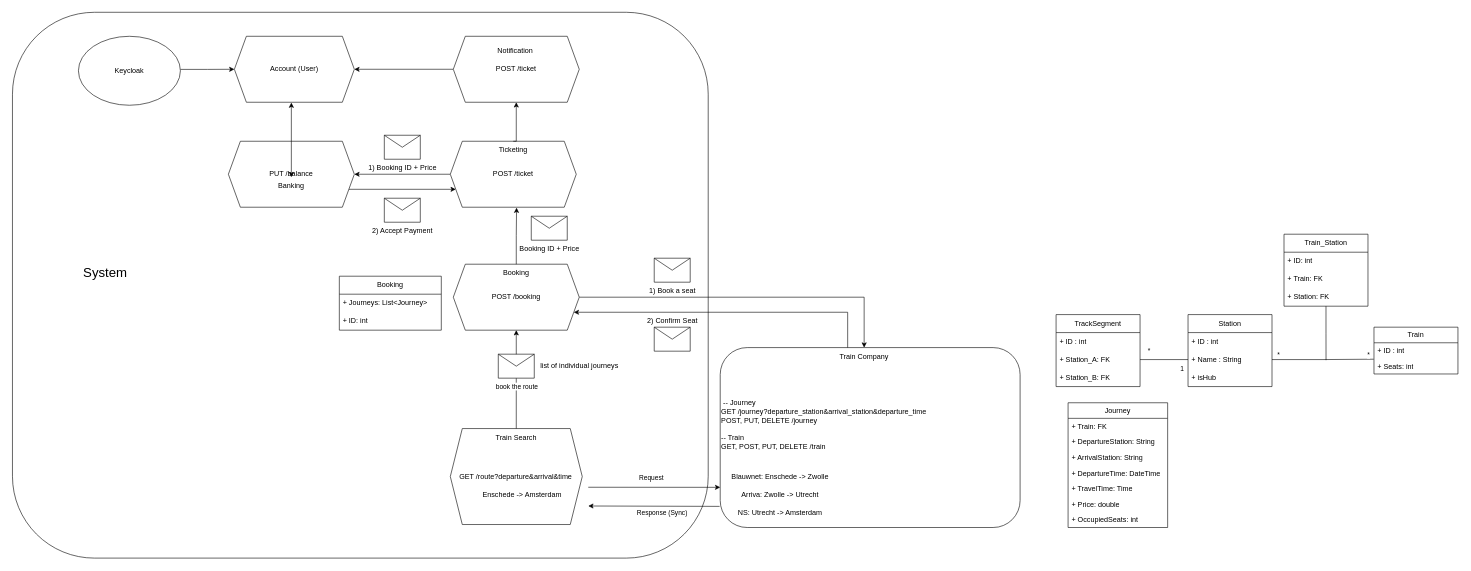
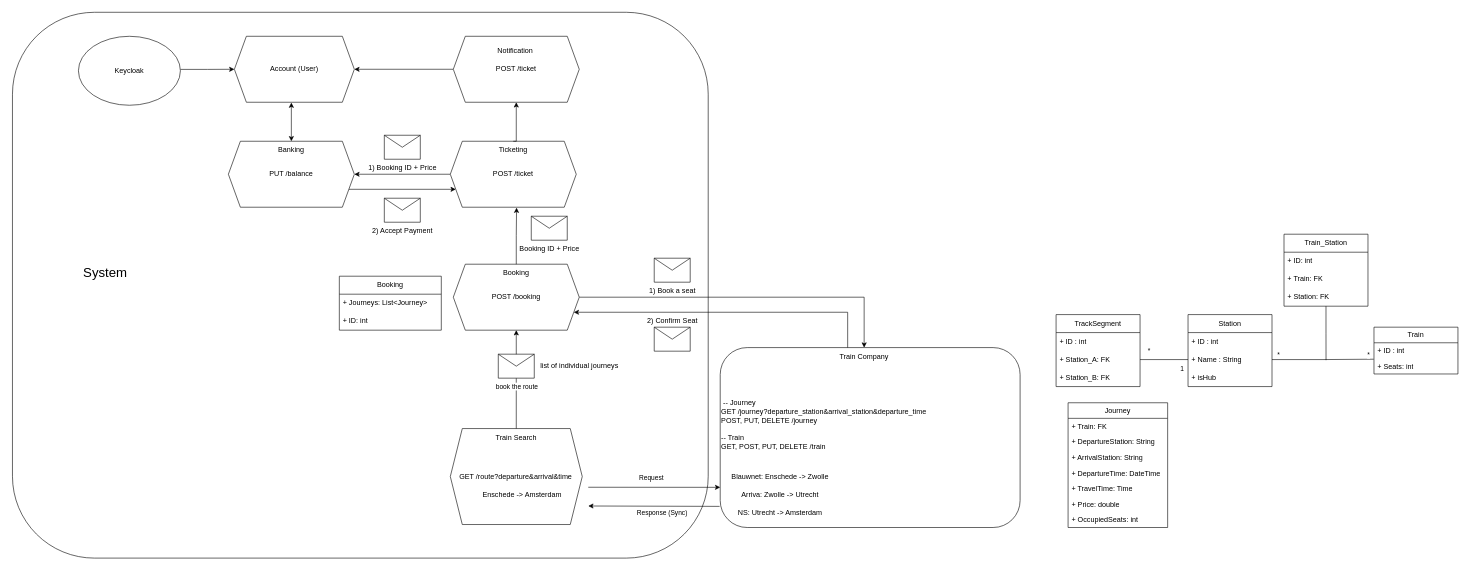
node "Banking": moved (291, 186) -> (291, 150)
